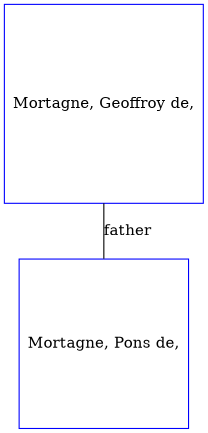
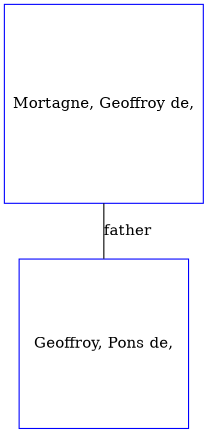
node "Mortagne, Pons de,": label "Mortagne, Pons de," -> "Geoffroy, Pons de,"
